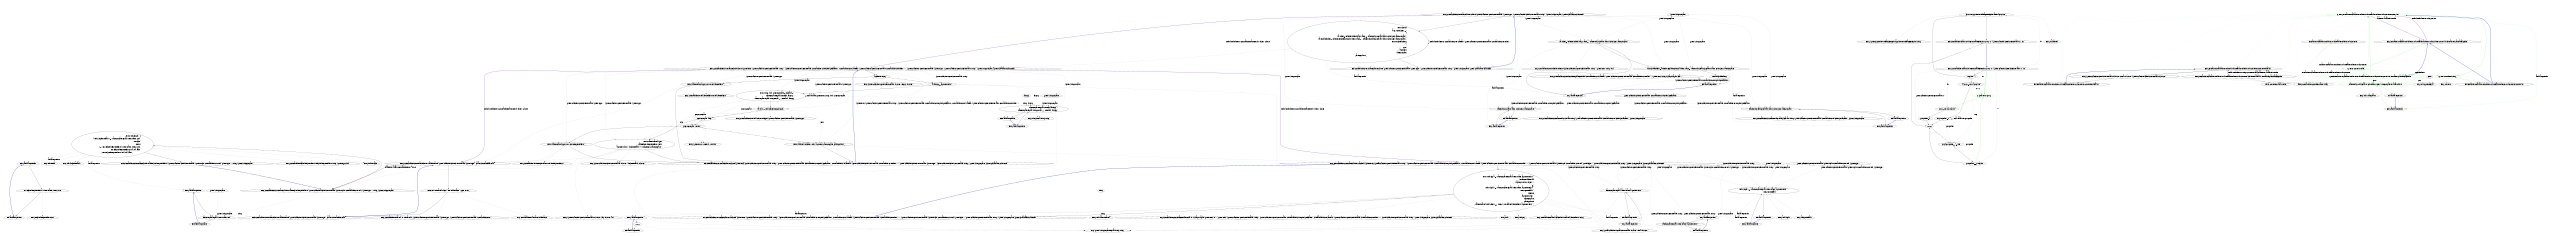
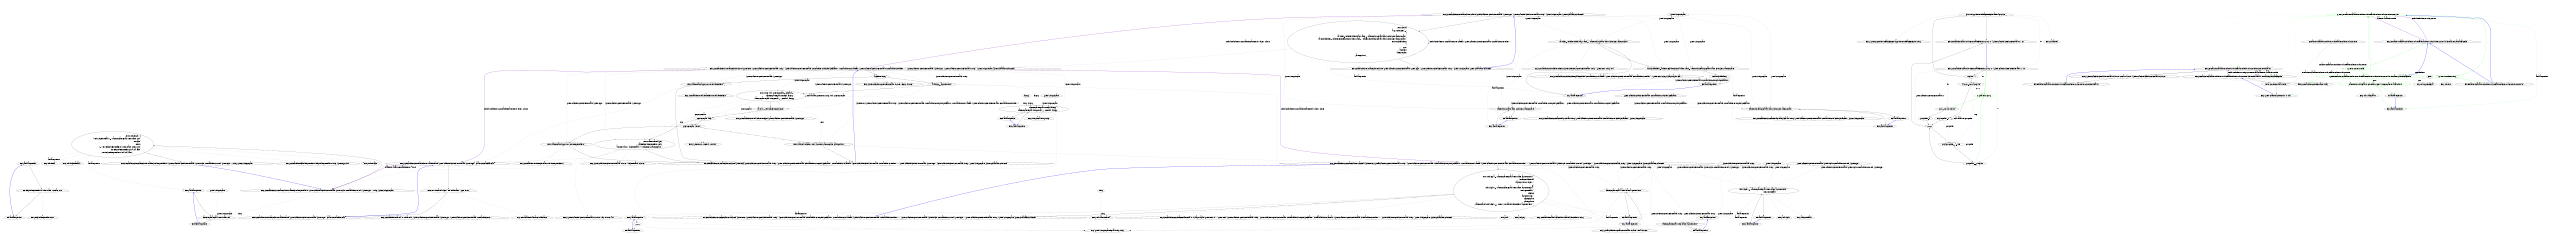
node "Entry System.Collections.Generic.List<T>.List()": added
node "new HelpVerbRequestedError(v.Item1.Name, v.Item2, true)": label "new HelpVerbRequestedError(v.Item1.Name, v.Item2, true)" -> "new HelpVerbRequestedError(v.Item1.Name, v.Concat2, true)"
